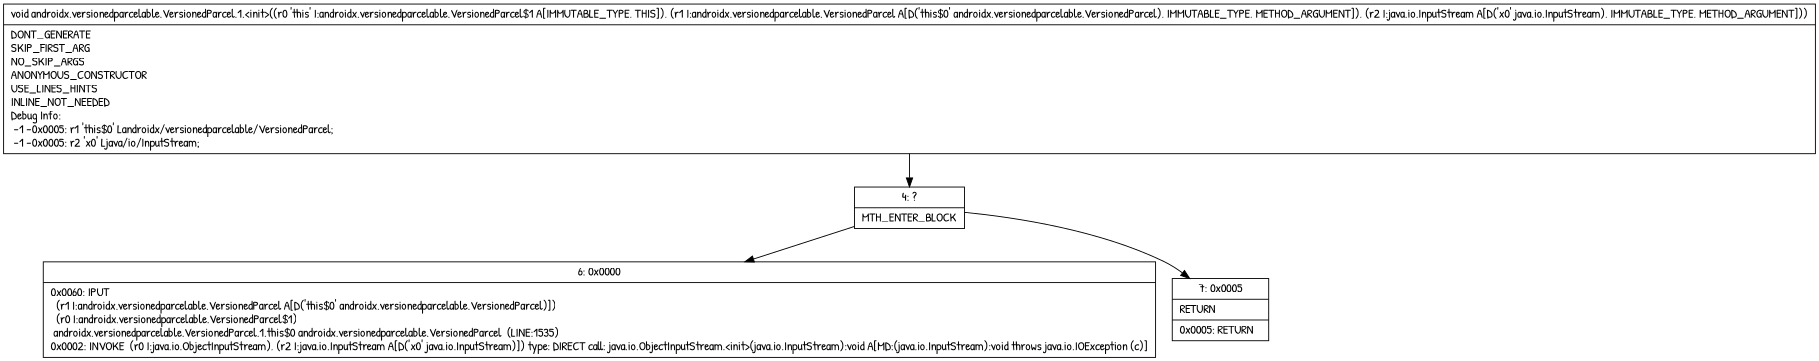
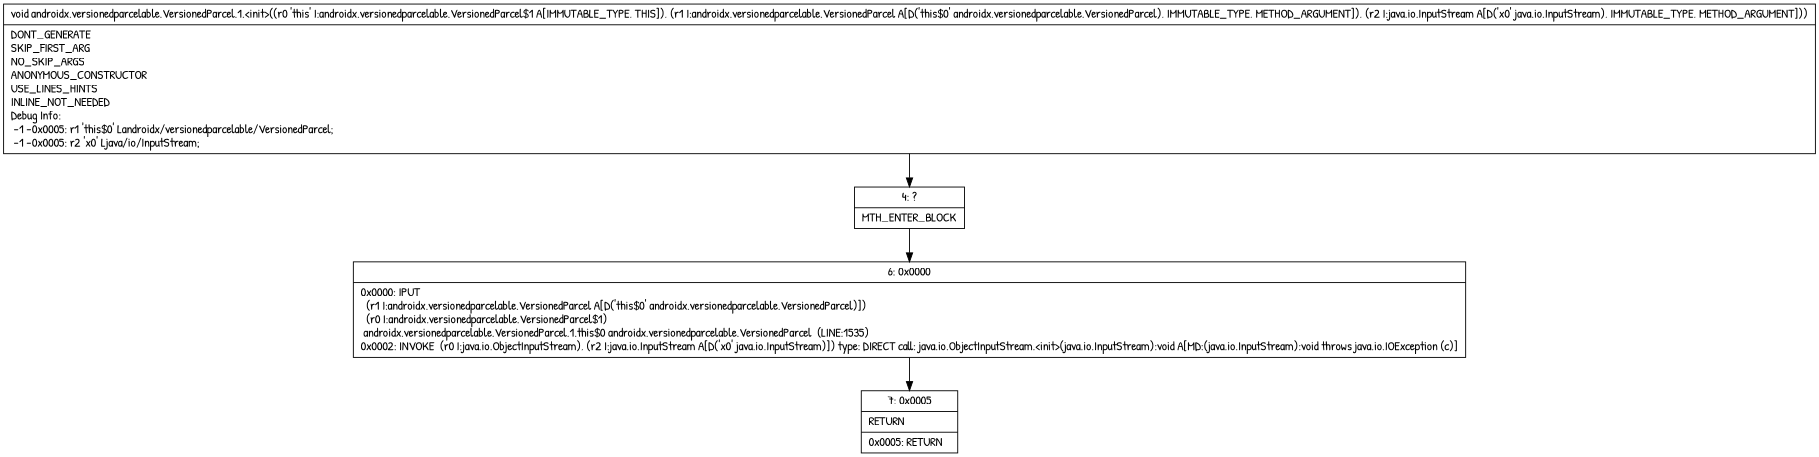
edge "4: ?" -> "7: 0x0005": now "6: 0x0000" -> "7: 0x0005"
node "6: 0x0000": text "0x0060: IPUT" -> "0x0000: IPUT"
